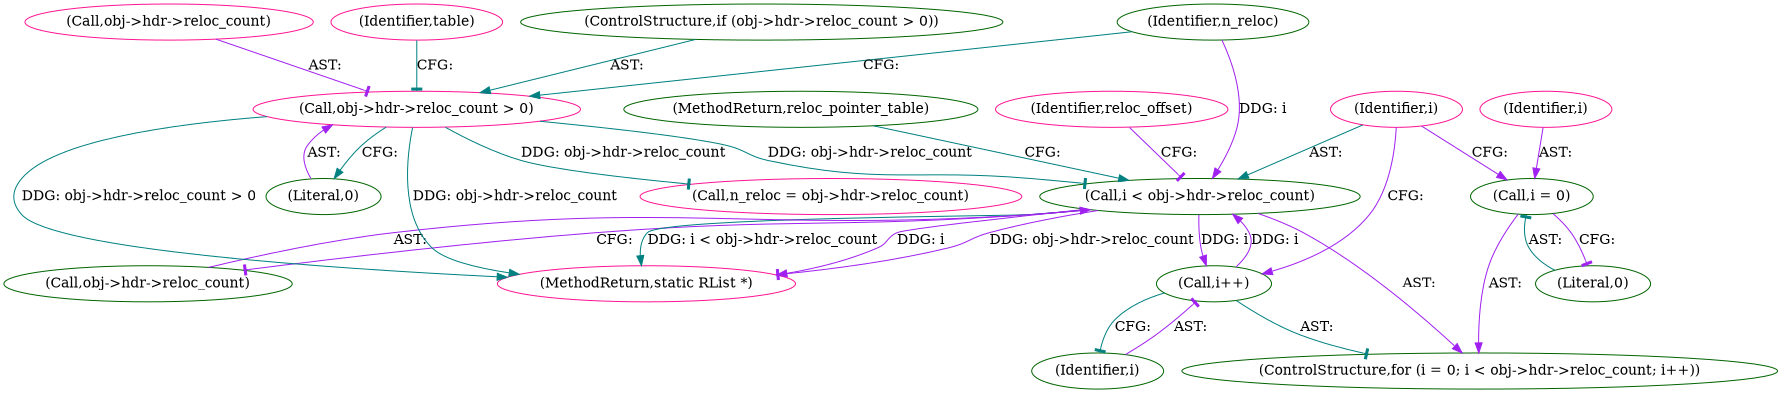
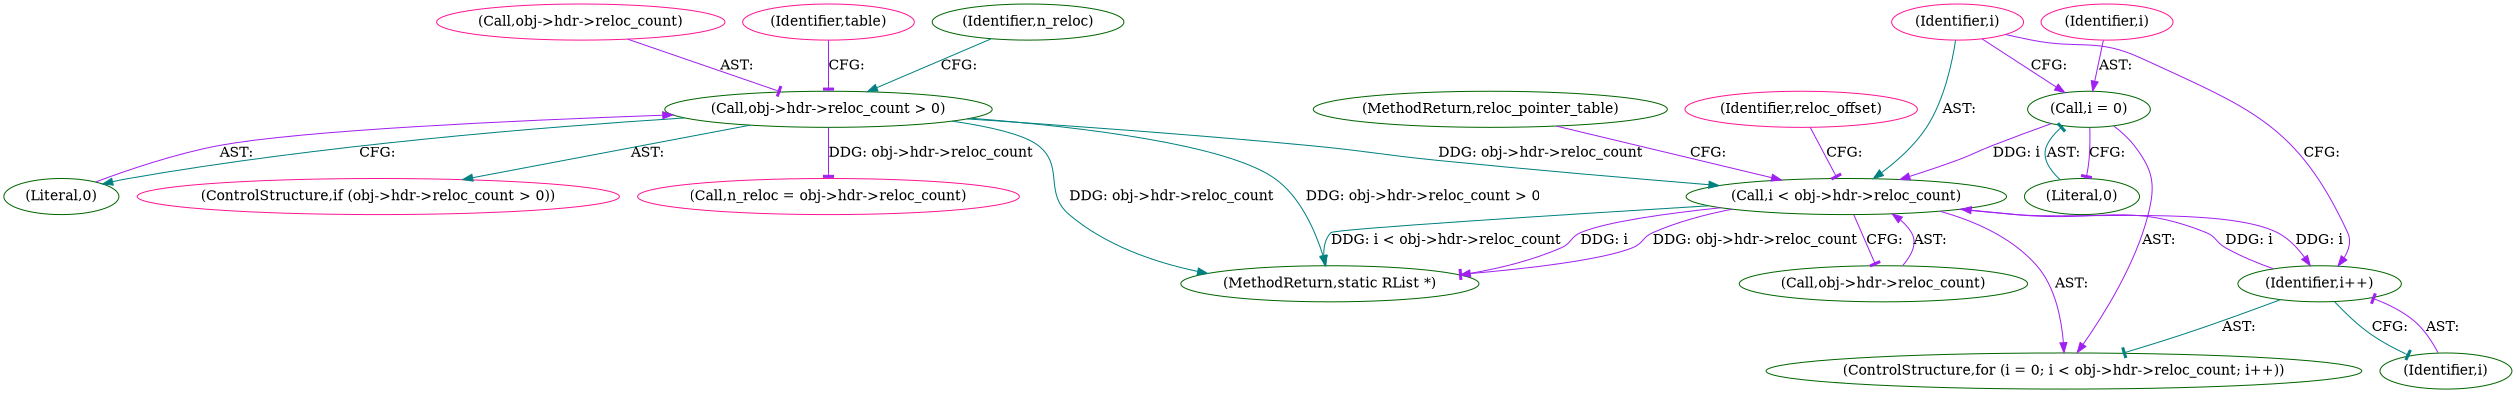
node "(ControlStructure,if (obj->hdr->reloc_count > 0))": color darkgreen -> deeppink
edge "(Identifier,table)" -> "(Call,obj->hdr->reloc_count > 0)": color teal -> purple
edge "(ControlStructure,if (obj->hdr->reloc_count > 0))" -> "(Call,obj->hdr->reloc_count > 0)": reversed
edge "(Identifier,n_reloc)" -> "(Call,i < obj->hdr->reloc_count)": now "(Call,i = 0)" -> "(Call,i < obj->hdr->reloc_count)"
node "(Call,obj->hdr->reloc_count > 0)": color deeppink -> darkgreen
edge "(MethodReturn,reloc_pointer_table)" -> "(Call,i < obj->hdr->reloc_count)": color teal -> purple
edge "(Call,obj->hdr->reloc_count > 0)" -> "(Call,i < obj->hdr->reloc_count)": arrowhead tee -> normal
edge "(Call,obj->hdr->reloc_count > 0)" -> "(Call,n_reloc = obj->hdr->reloc_count)": color teal -> purple
node "(MethodReturn,static RList *)": color deeppink -> darkgreen
node "(Call,i++)": label "(Call,i++)" -> "(Identifier,i++)"
